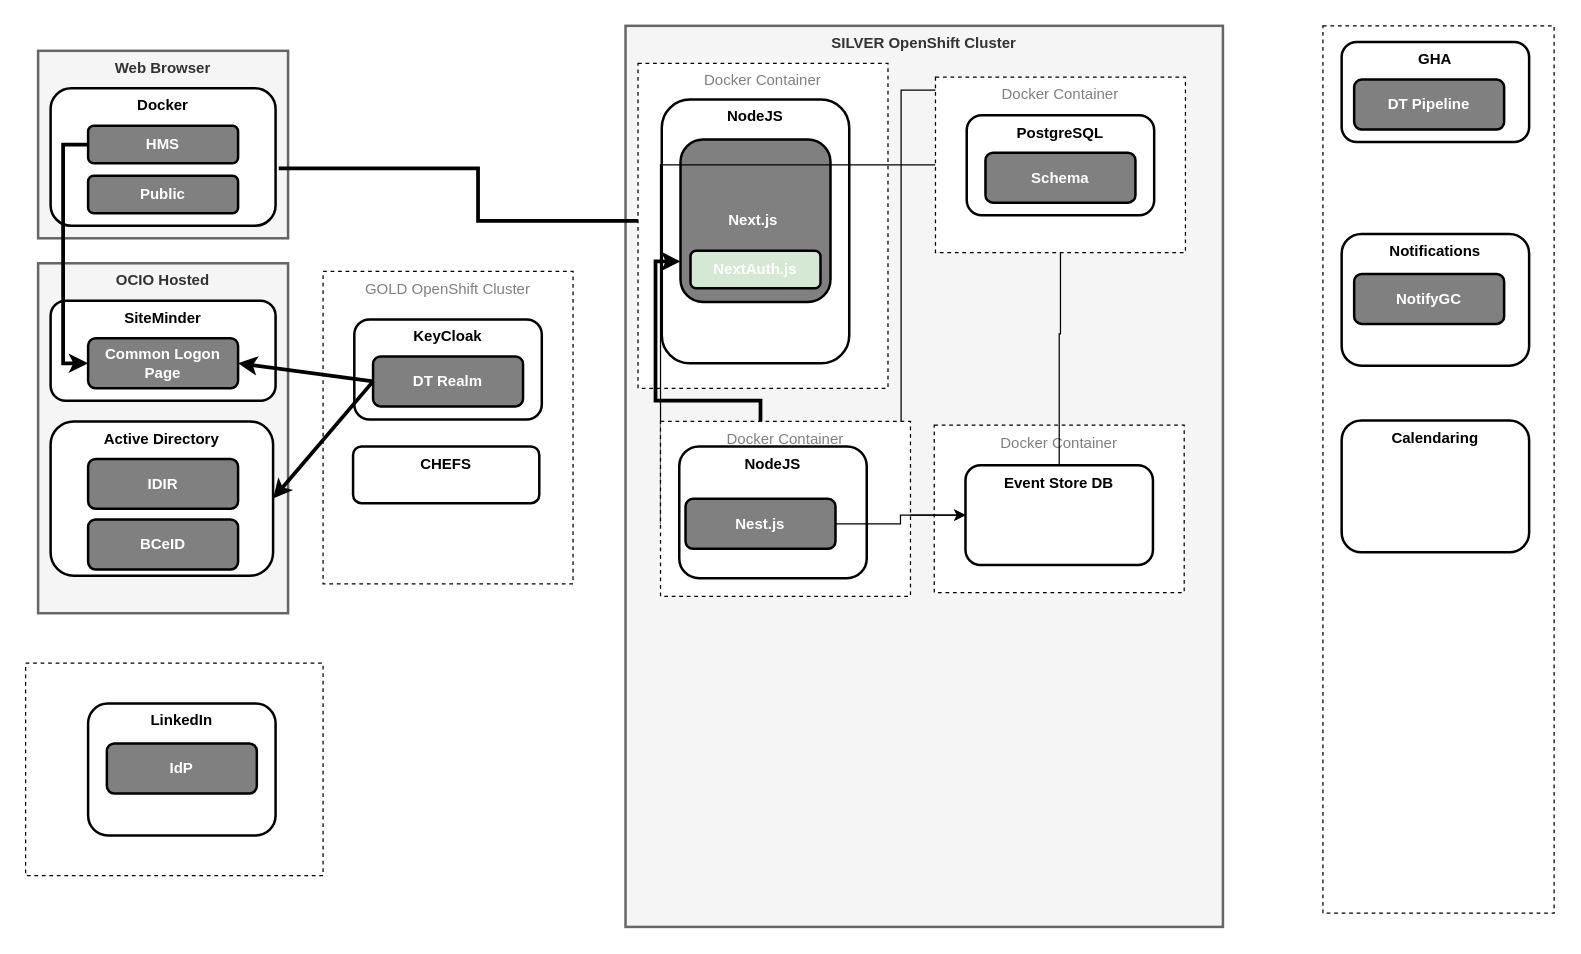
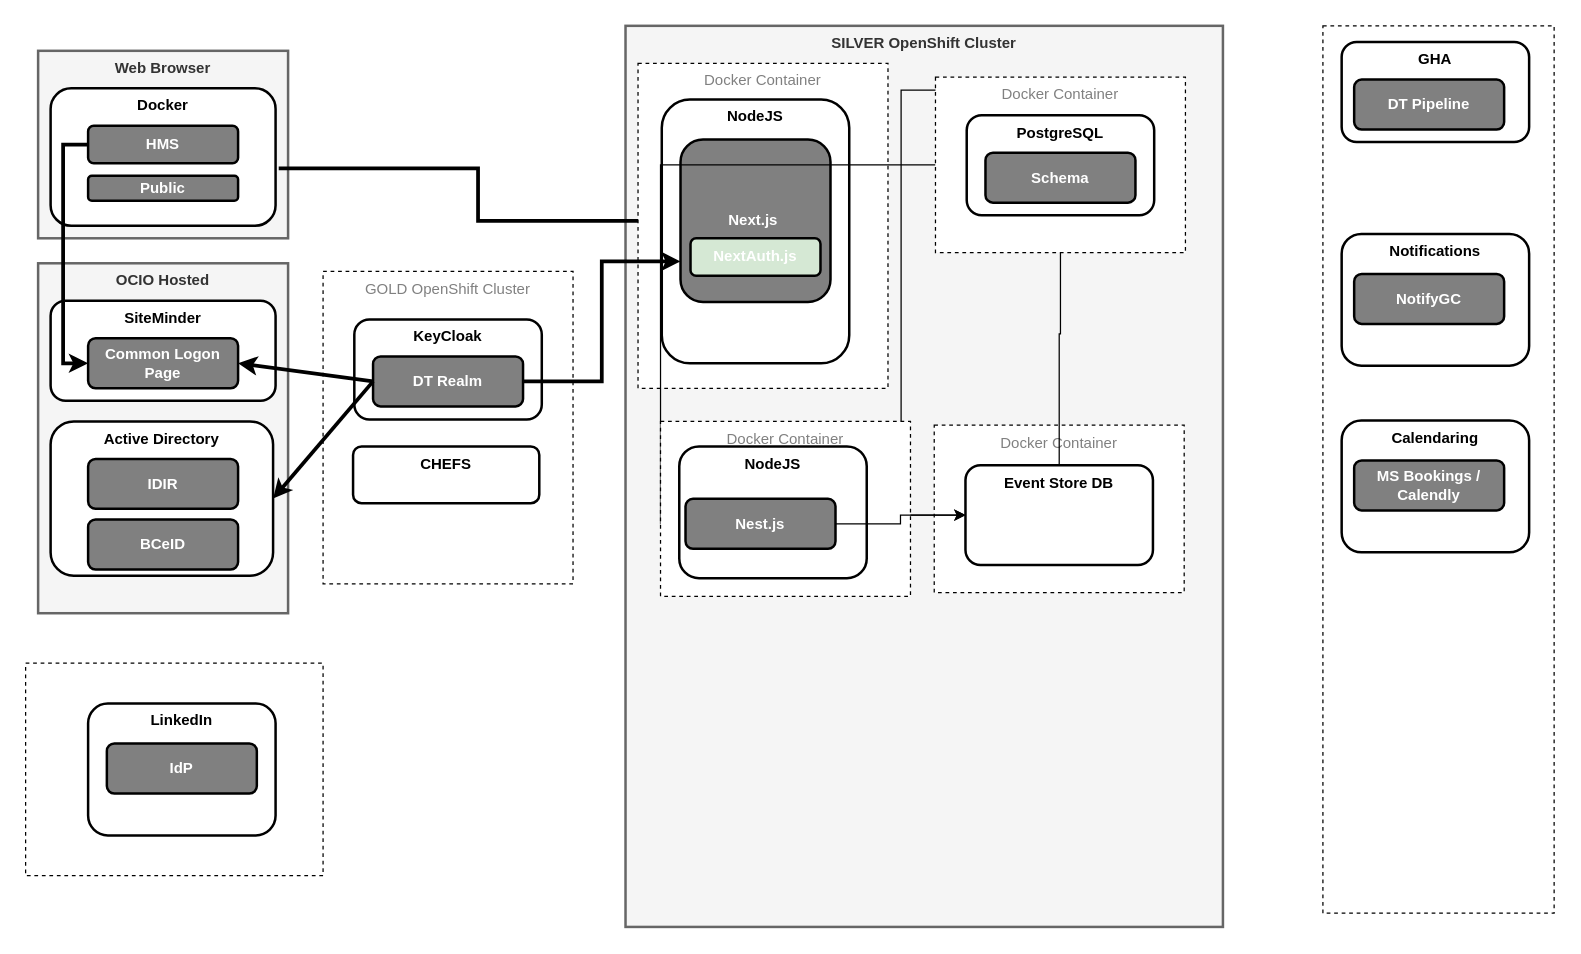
node "Public": size 150x38 -> 150x25
node "NextAuth.js": moved (756, 269) -> (756, 257)
edge "Nest.js" -> "Next.js": now "DT Realm" -> "Next.js"
node "MS Bookings / Calendly": added
